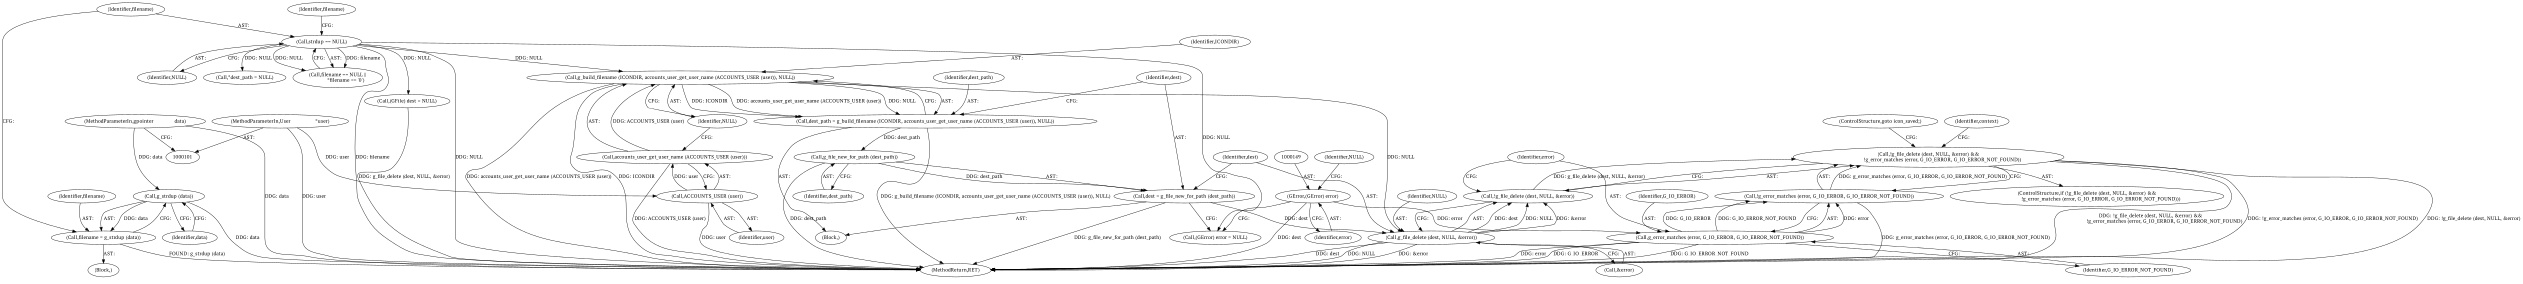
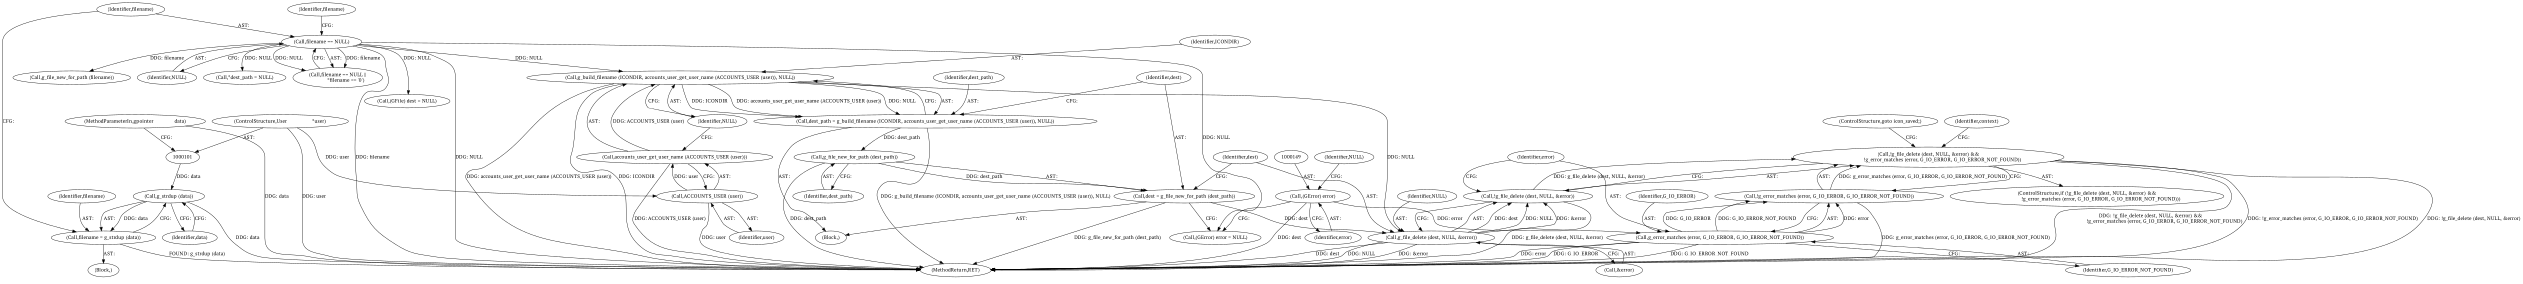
node "(Call,strdup == NULL)": label "(Call,strdup == NULL)" -> "(Call,filename == NULL)"
node "(Call,g_file_new_for_path (filename))": added
node "(MethodParameterIn,User                  *user)": label "(MethodParameterIn,User                  *user)" -> "(ControlStructure,User                  *user)"
edge "(MethodParameterIn,gpointer               data)" -> "(Call,g_strdup (data))": now "1000101" -> "(Call,g_strdup (data))"
node "(GError,(GError) error)": label "(GError,(GError) error)" -> "(Call,(GError) error)"
edge "(Call,(GFile) dest = NULL)" -> "(MethodReturn,RET)": now "(Call,!g_file_delete (dest, NULL, &error))" -> "(MethodReturn,RET)"
